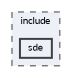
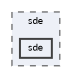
cluster "include": label "include" -> "sde"
